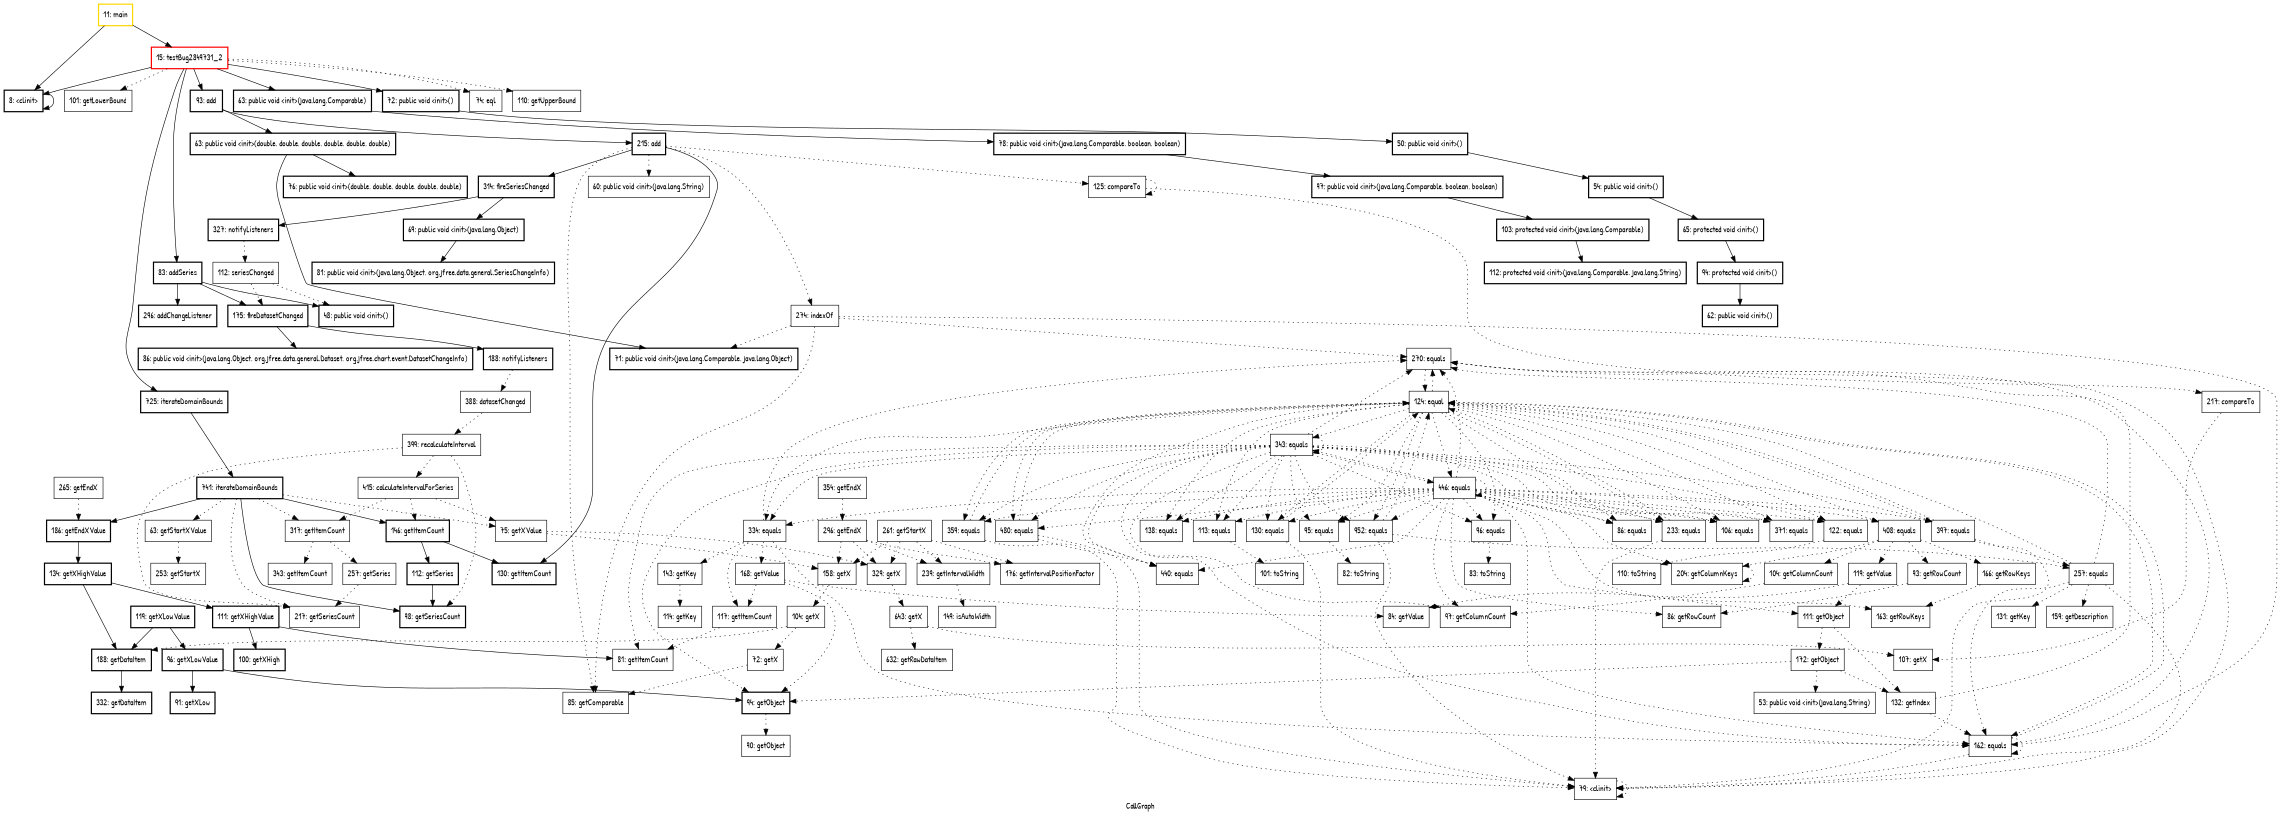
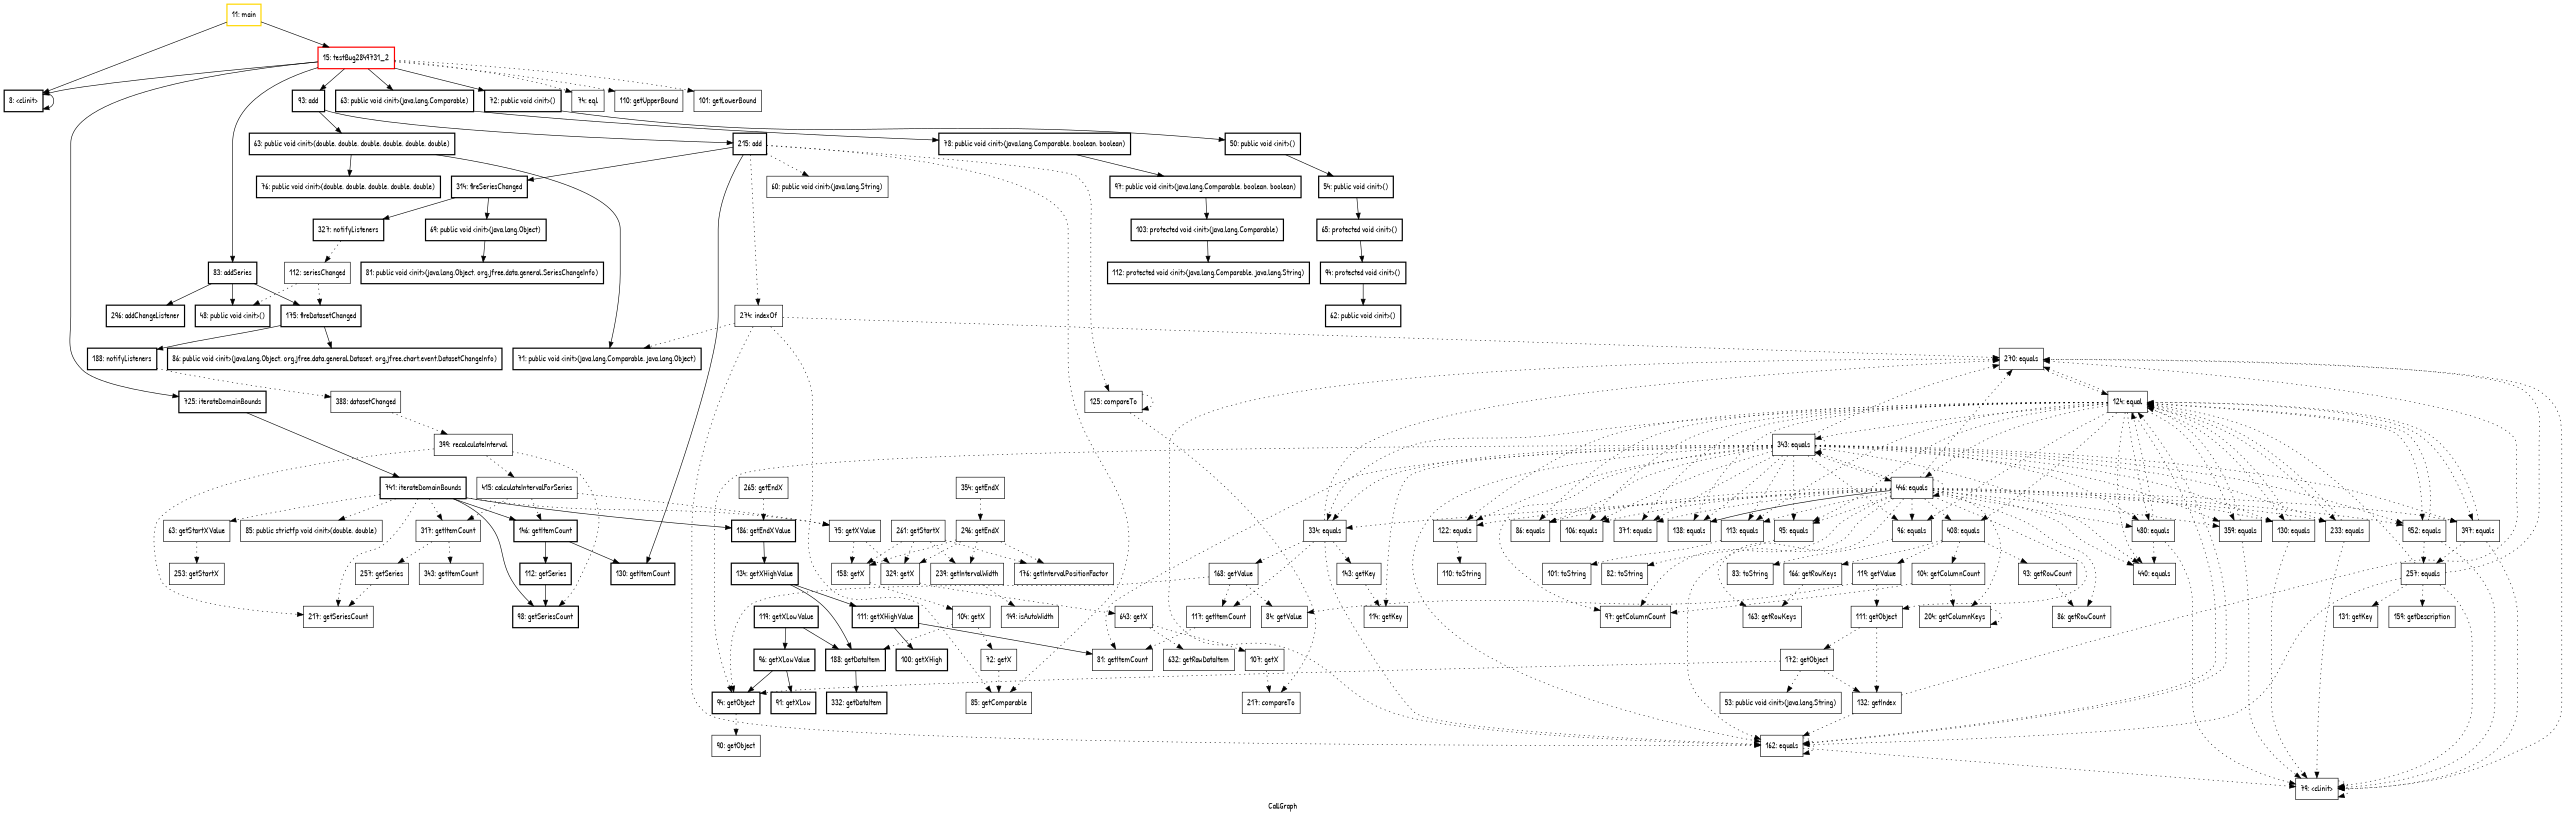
edge "343: equals" -> "114: getKey": added
edge "446: equals" -> "138: equals": style dotted -> solid
node "85: public strictfp void <init>(double, double)": added
edge "408: equals" -> "204: getColumnKeys": now "104: getColumnCount" -> "204: getColumnKeys"
edge "217: compareTo" -> "107: getX": reversed
